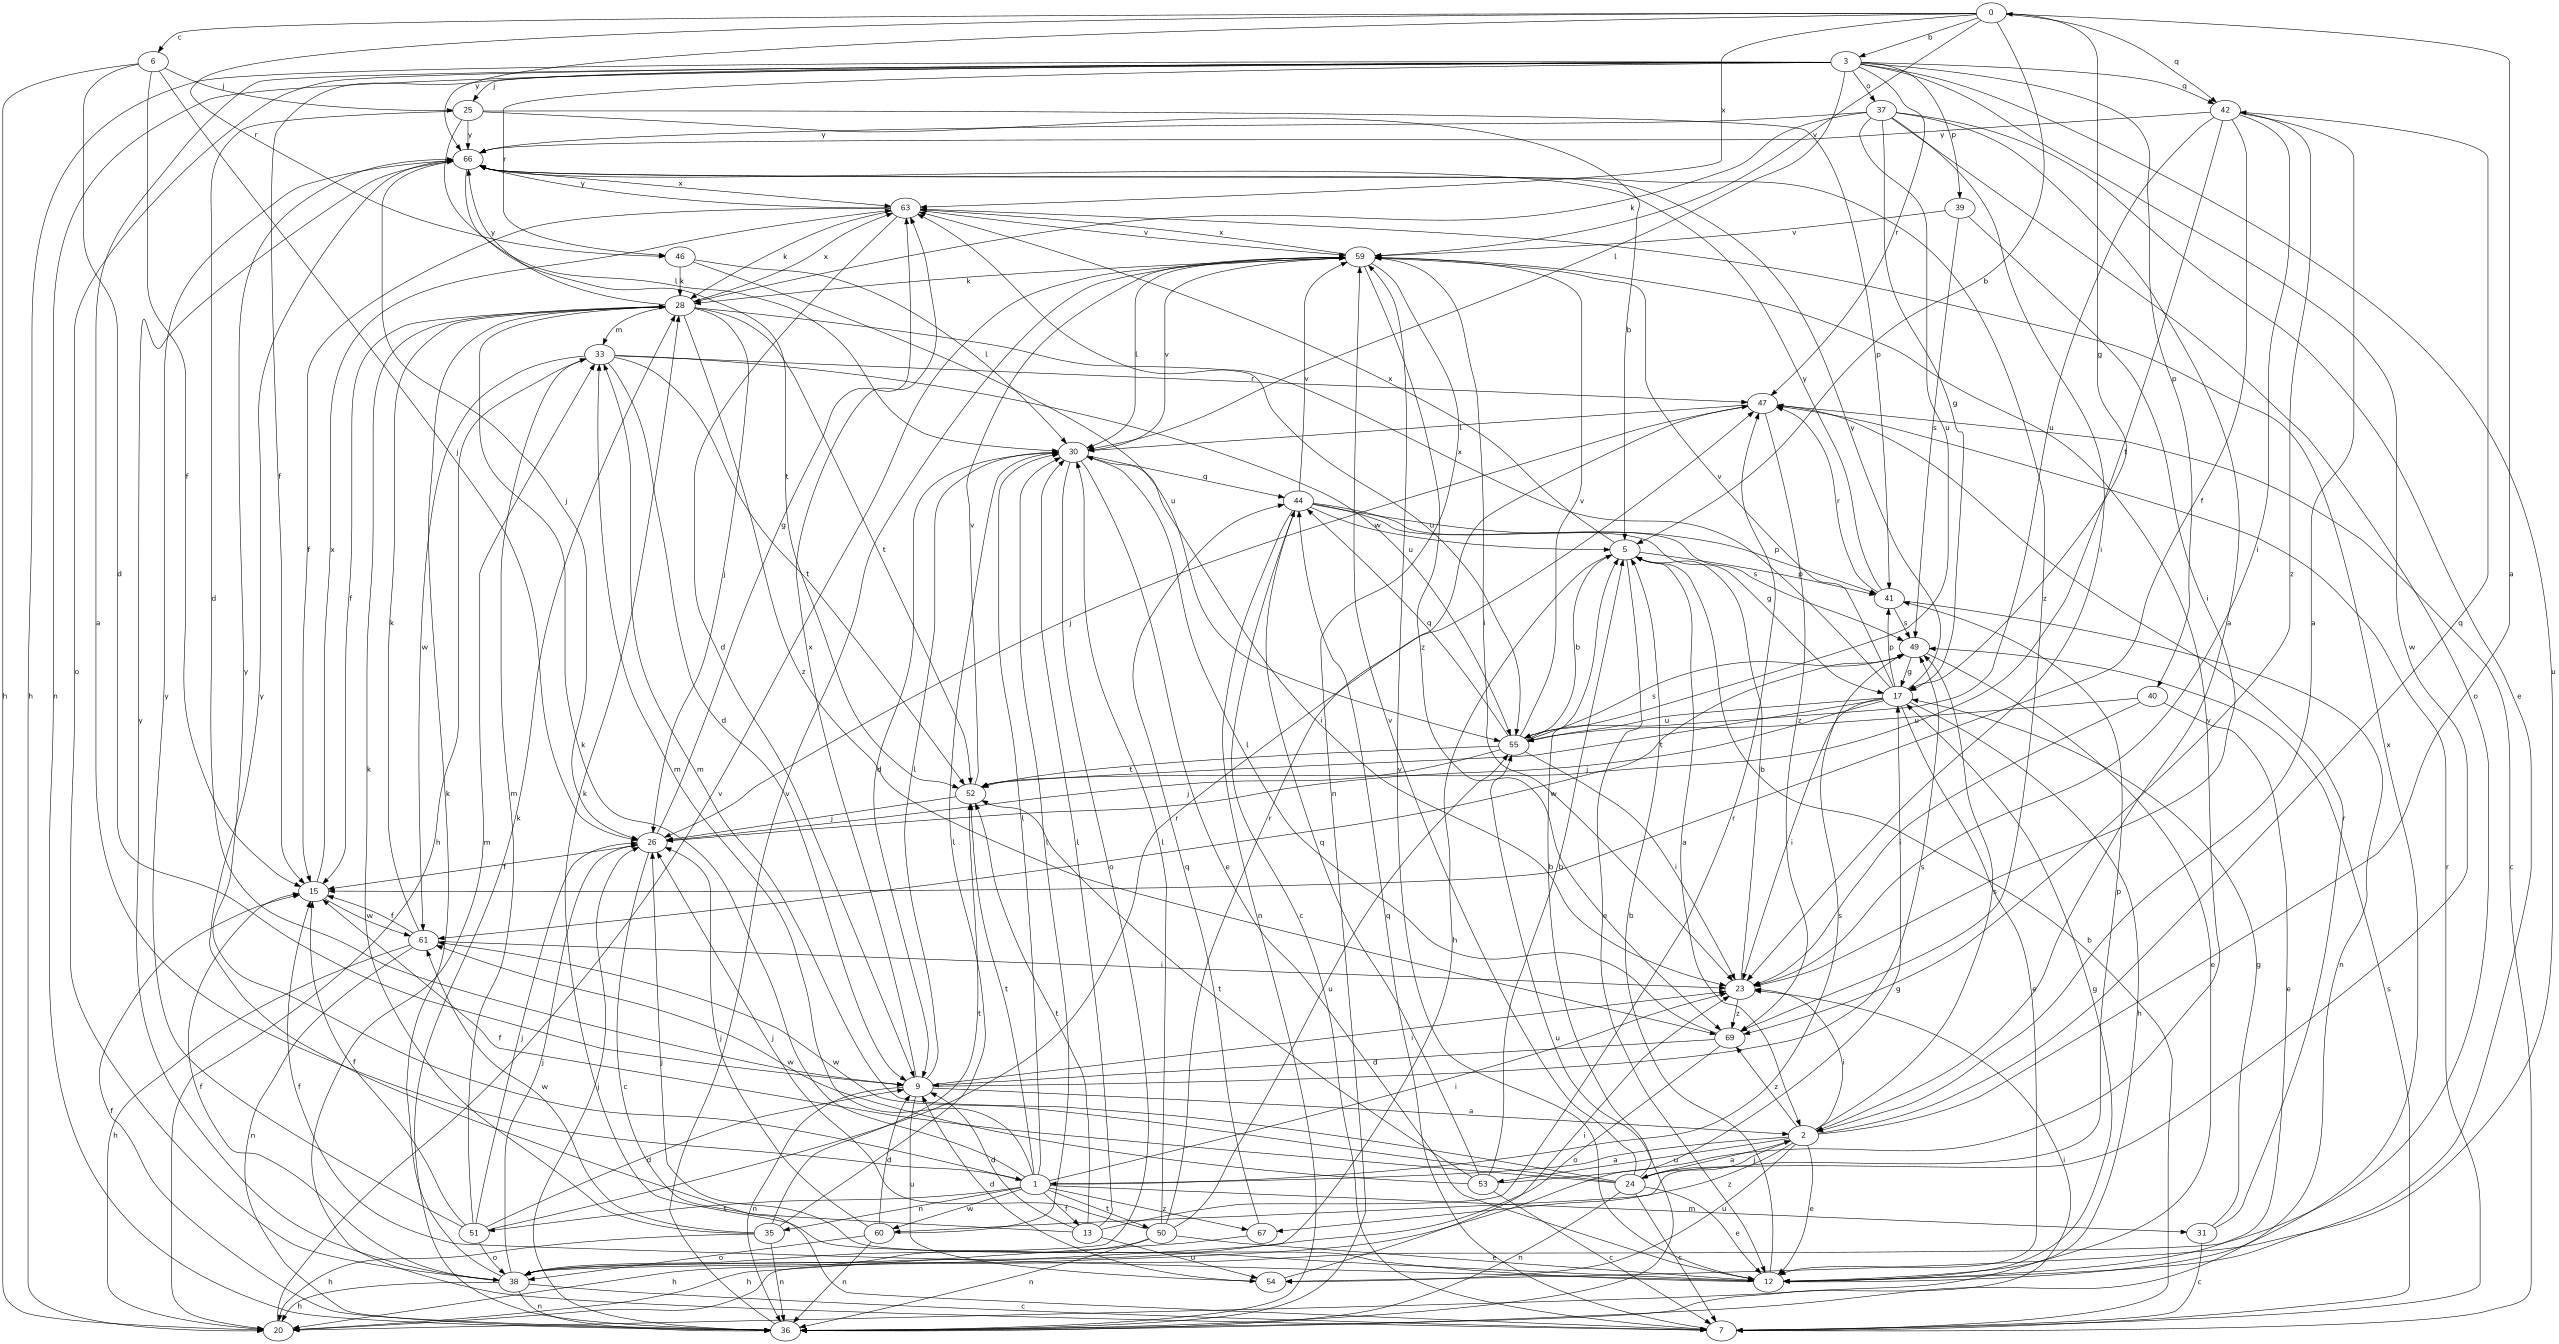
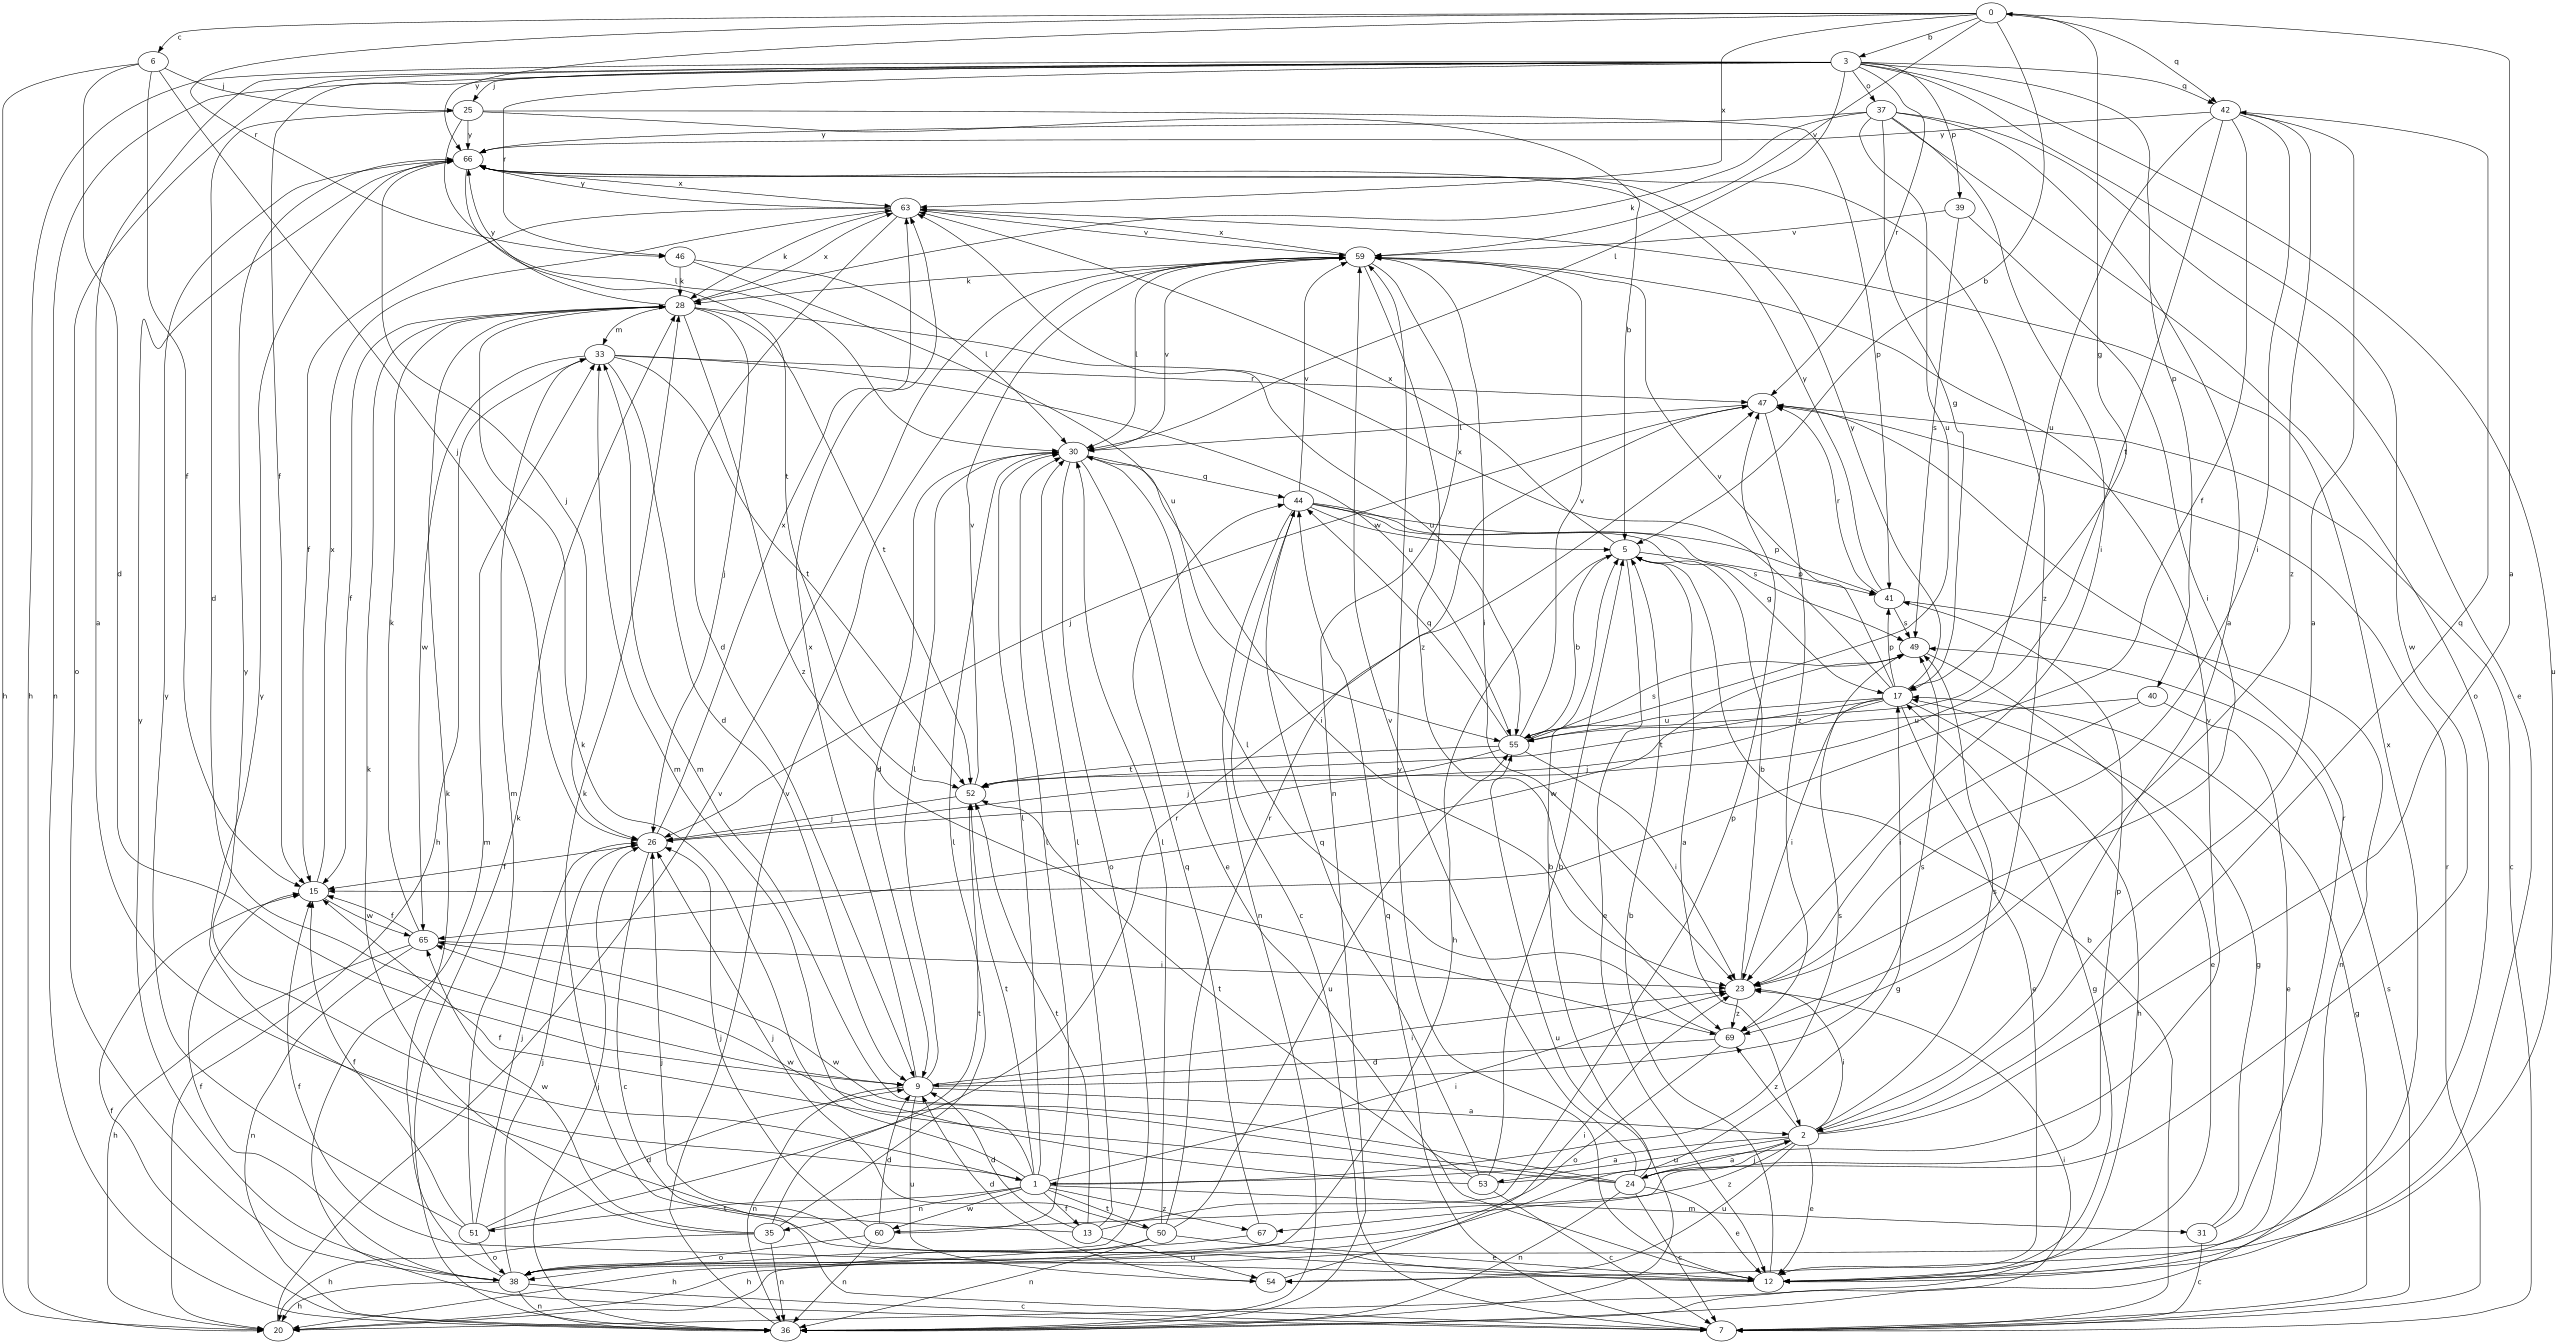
edge "26" -> "63": label "g" -> "x"
edge "49" -> "17": now "7" -> "17"
edge "13" -> "47": label "r" -> "p"
node "61": label "61" -> "65"
